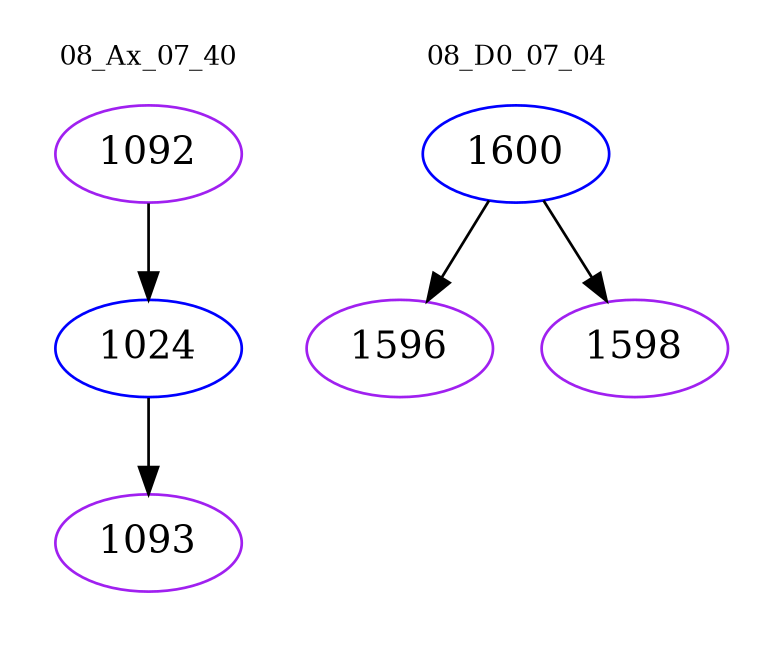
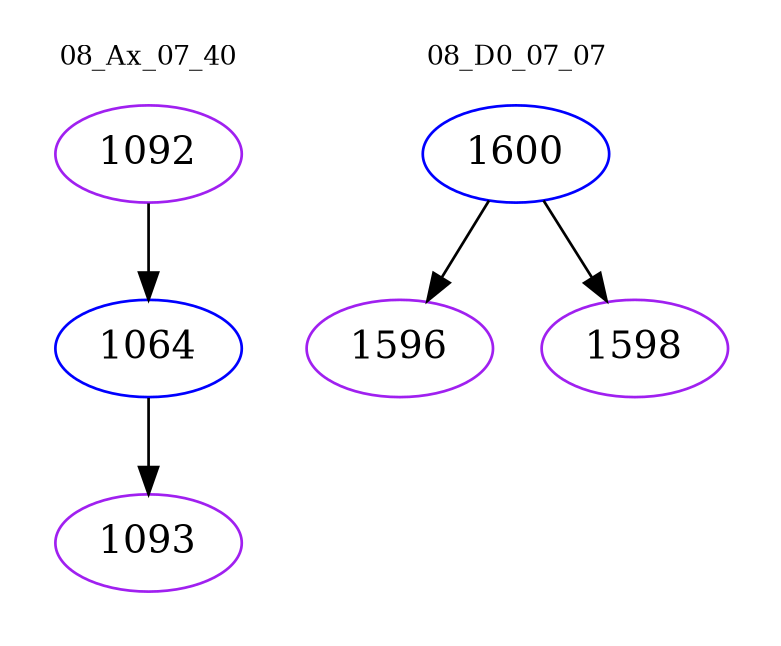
cluster "08_D0_07_04": label "08_D0_07_04" -> "08_D0_07_07"
node "1024": label "1024" -> "1064"
